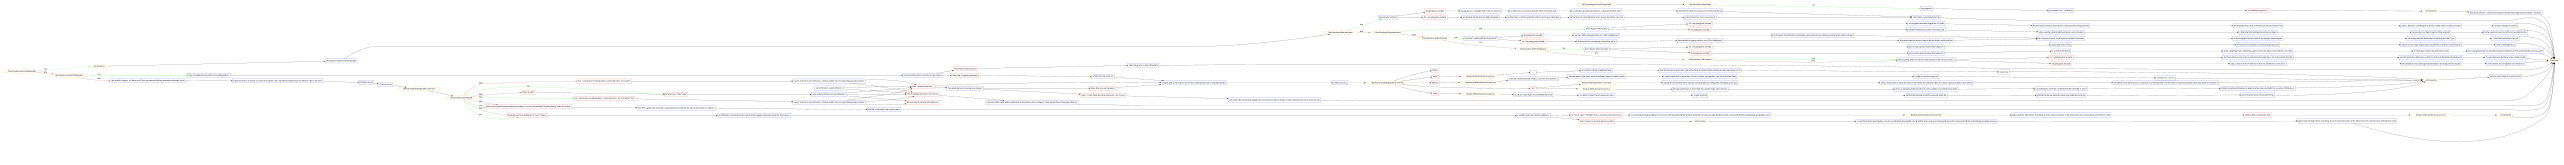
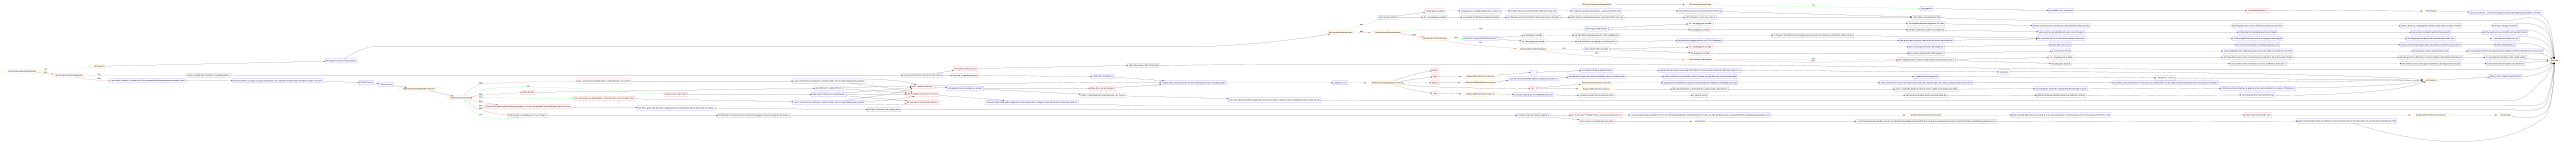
edge "What's the fee?" -> "What's the fee *this* time?": now "What's the fee?" -> "just a lil favour 4 a special friend. ;)"
